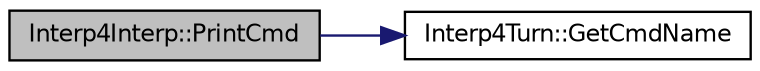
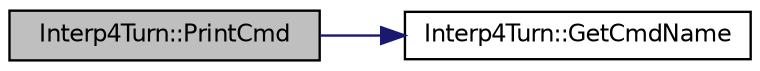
node "Interp4Interp::PrintCmd": label "Interp4Interp::PrintCmd" -> "Interp4Turn::PrintCmd"
